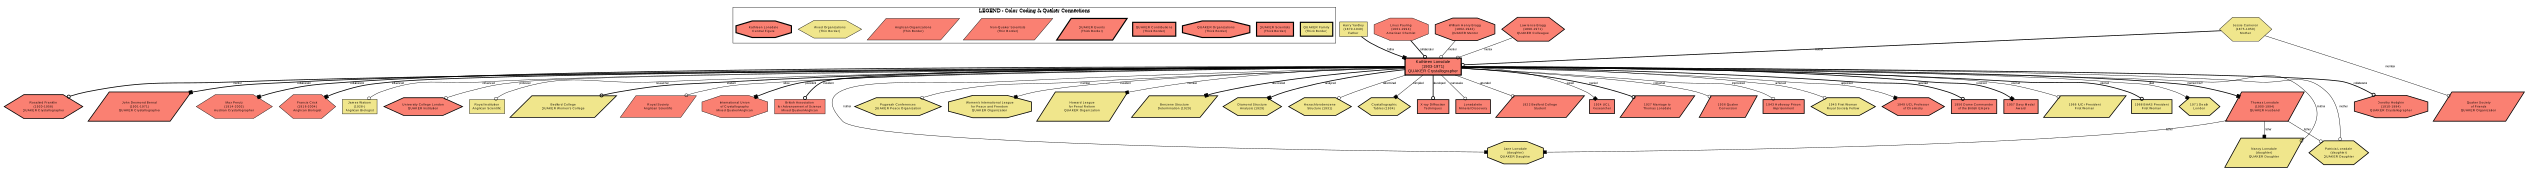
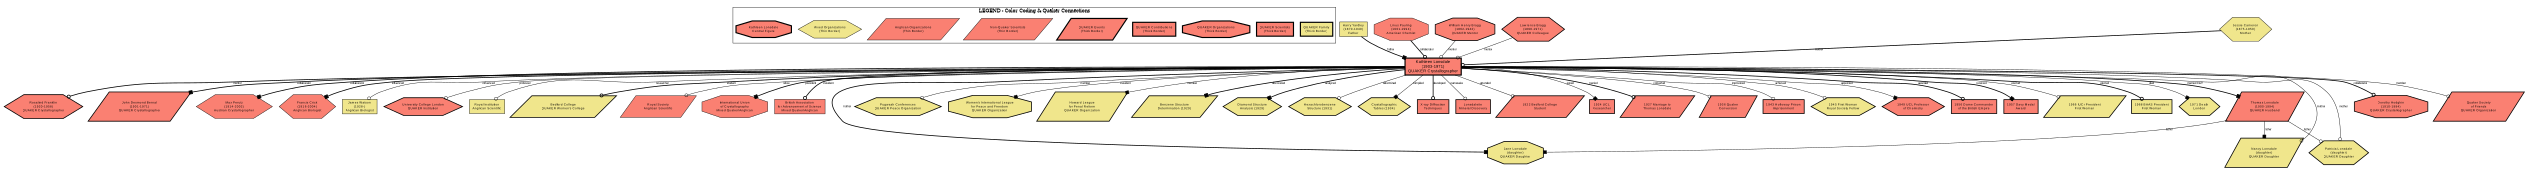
edge "Jessie Cameron (1875-1950) Mother" -> "Quaker Society of Friends QUAKER Organization": now "Kathleen Lonsdale (1903-1971) QUAKER Crystallographer" -> "Quaker Society of Friends QUAKER Organization"
edge "Kathleen Lonsdale (1903-1971) QUAKER Crystallographer" -> "Jane Lonsdale (daughter) QUAKER Daughter": style solid -> bold
